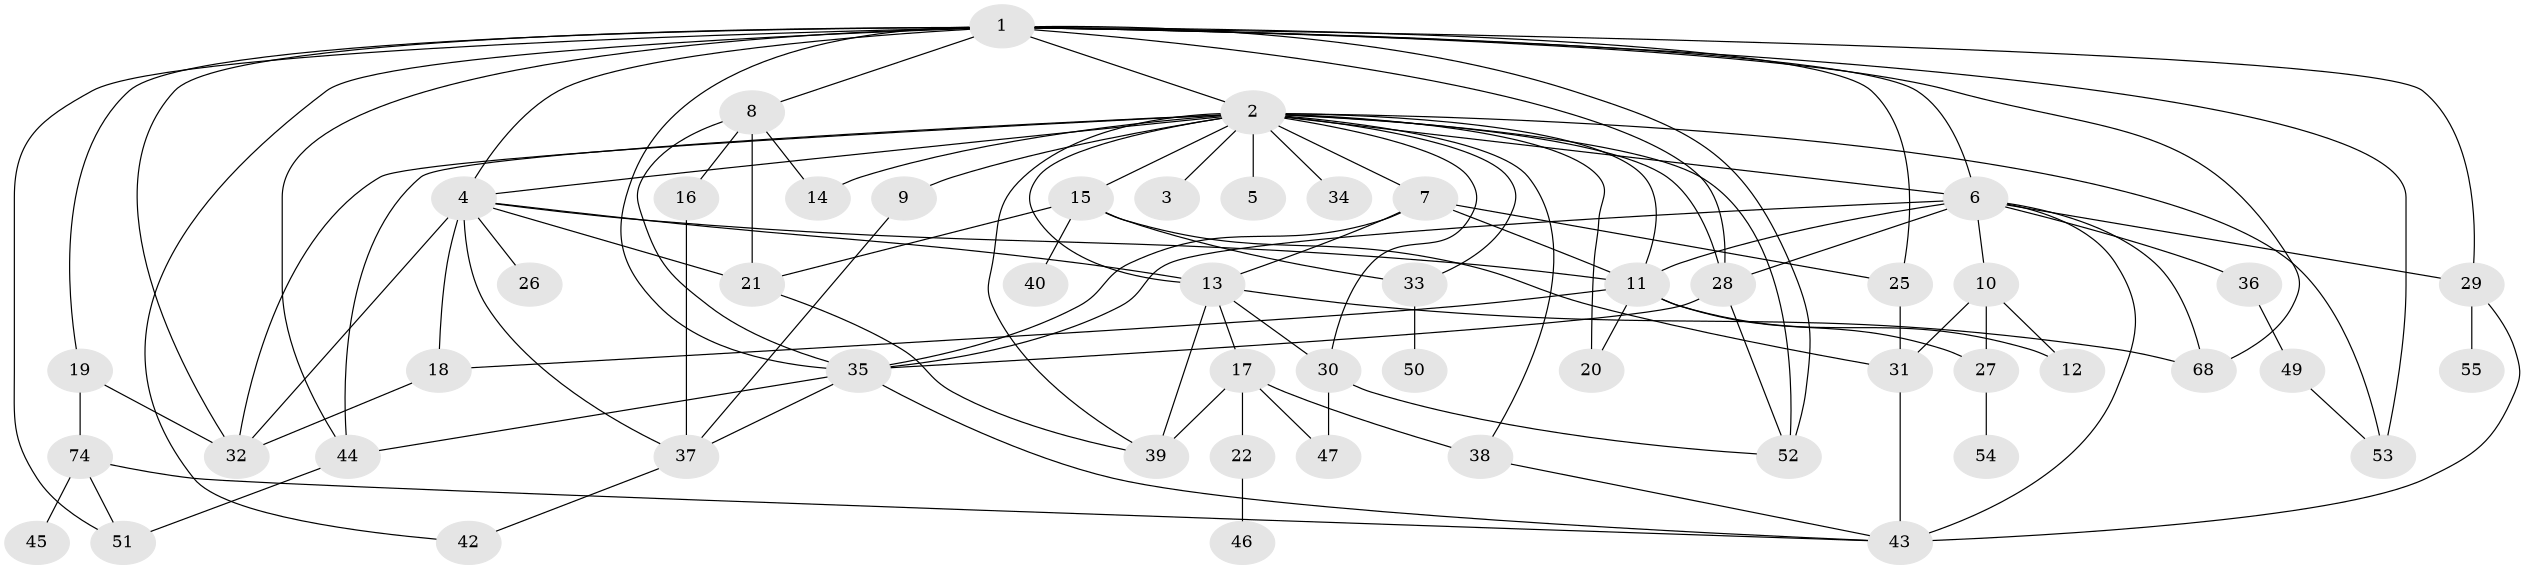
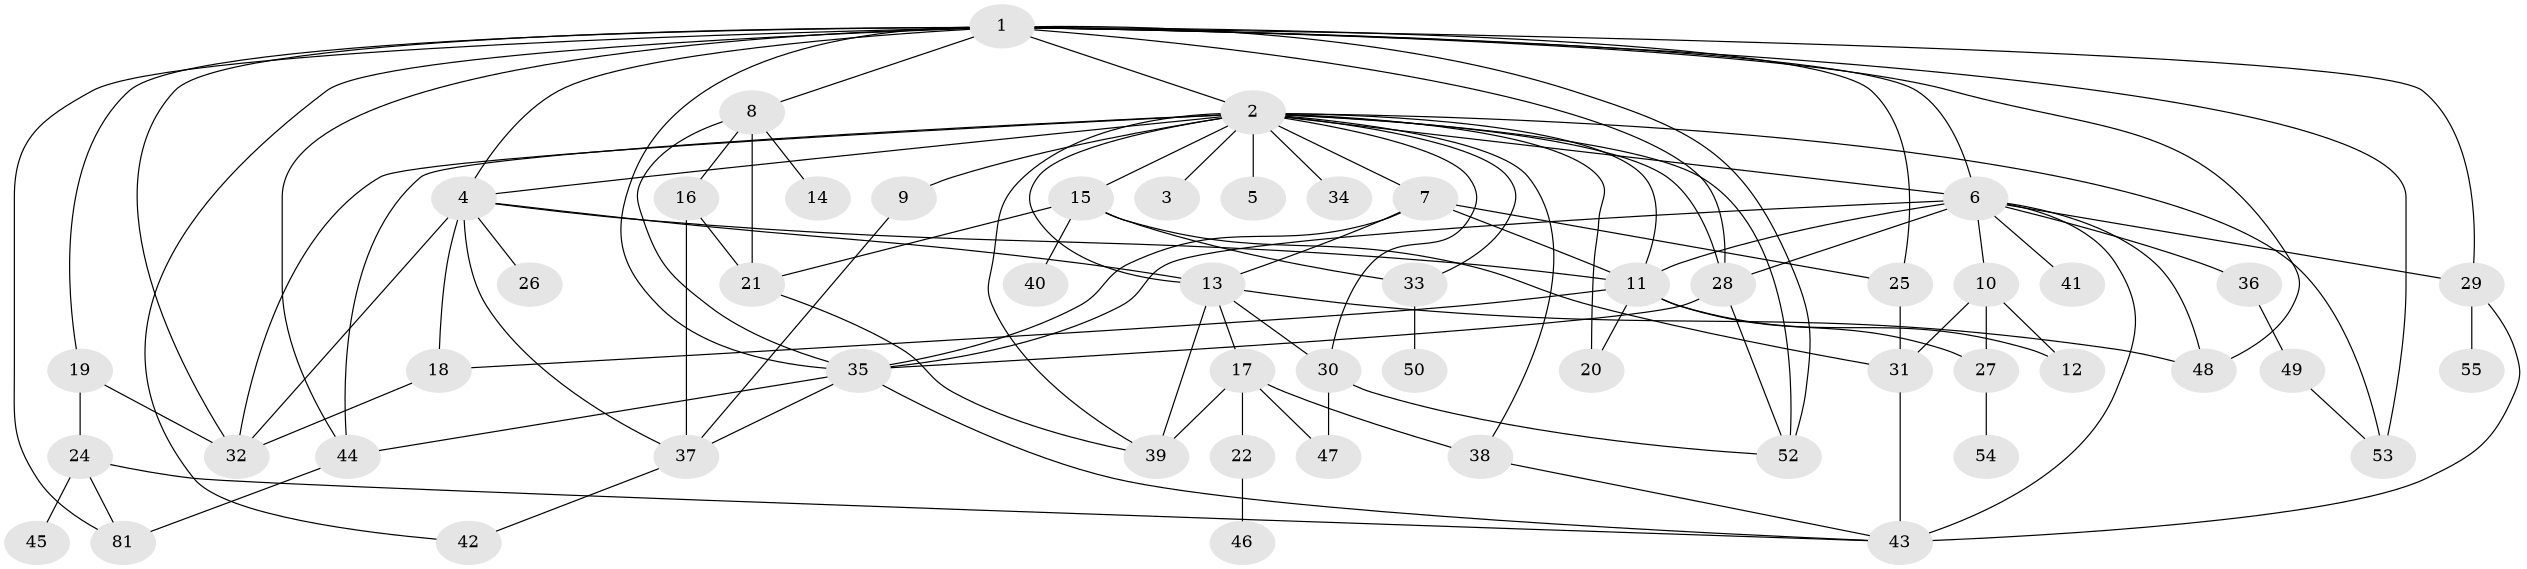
edge "2" -- "14": removed
edge "4" -- "21": now "16" -- "21"
node "41": added
node "68": label "68" -> "48"
node "74": label "74" -> "24"
node "51": label "51" -> "81"
